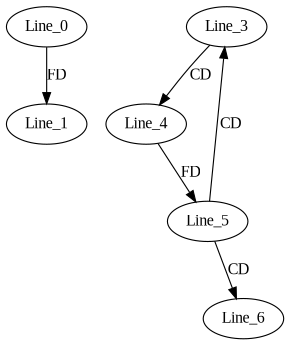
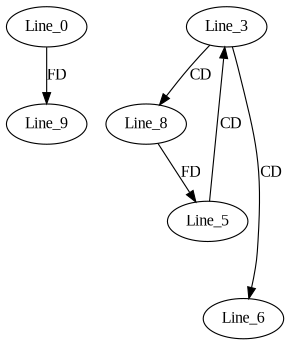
node "Line_1": label "Line_1" -> "Line_9"
node "Line_4": label "Line_4" -> "Line_8"
edge "Line_5" -> "Line_6": now "Line_3" -> "Line_6"
